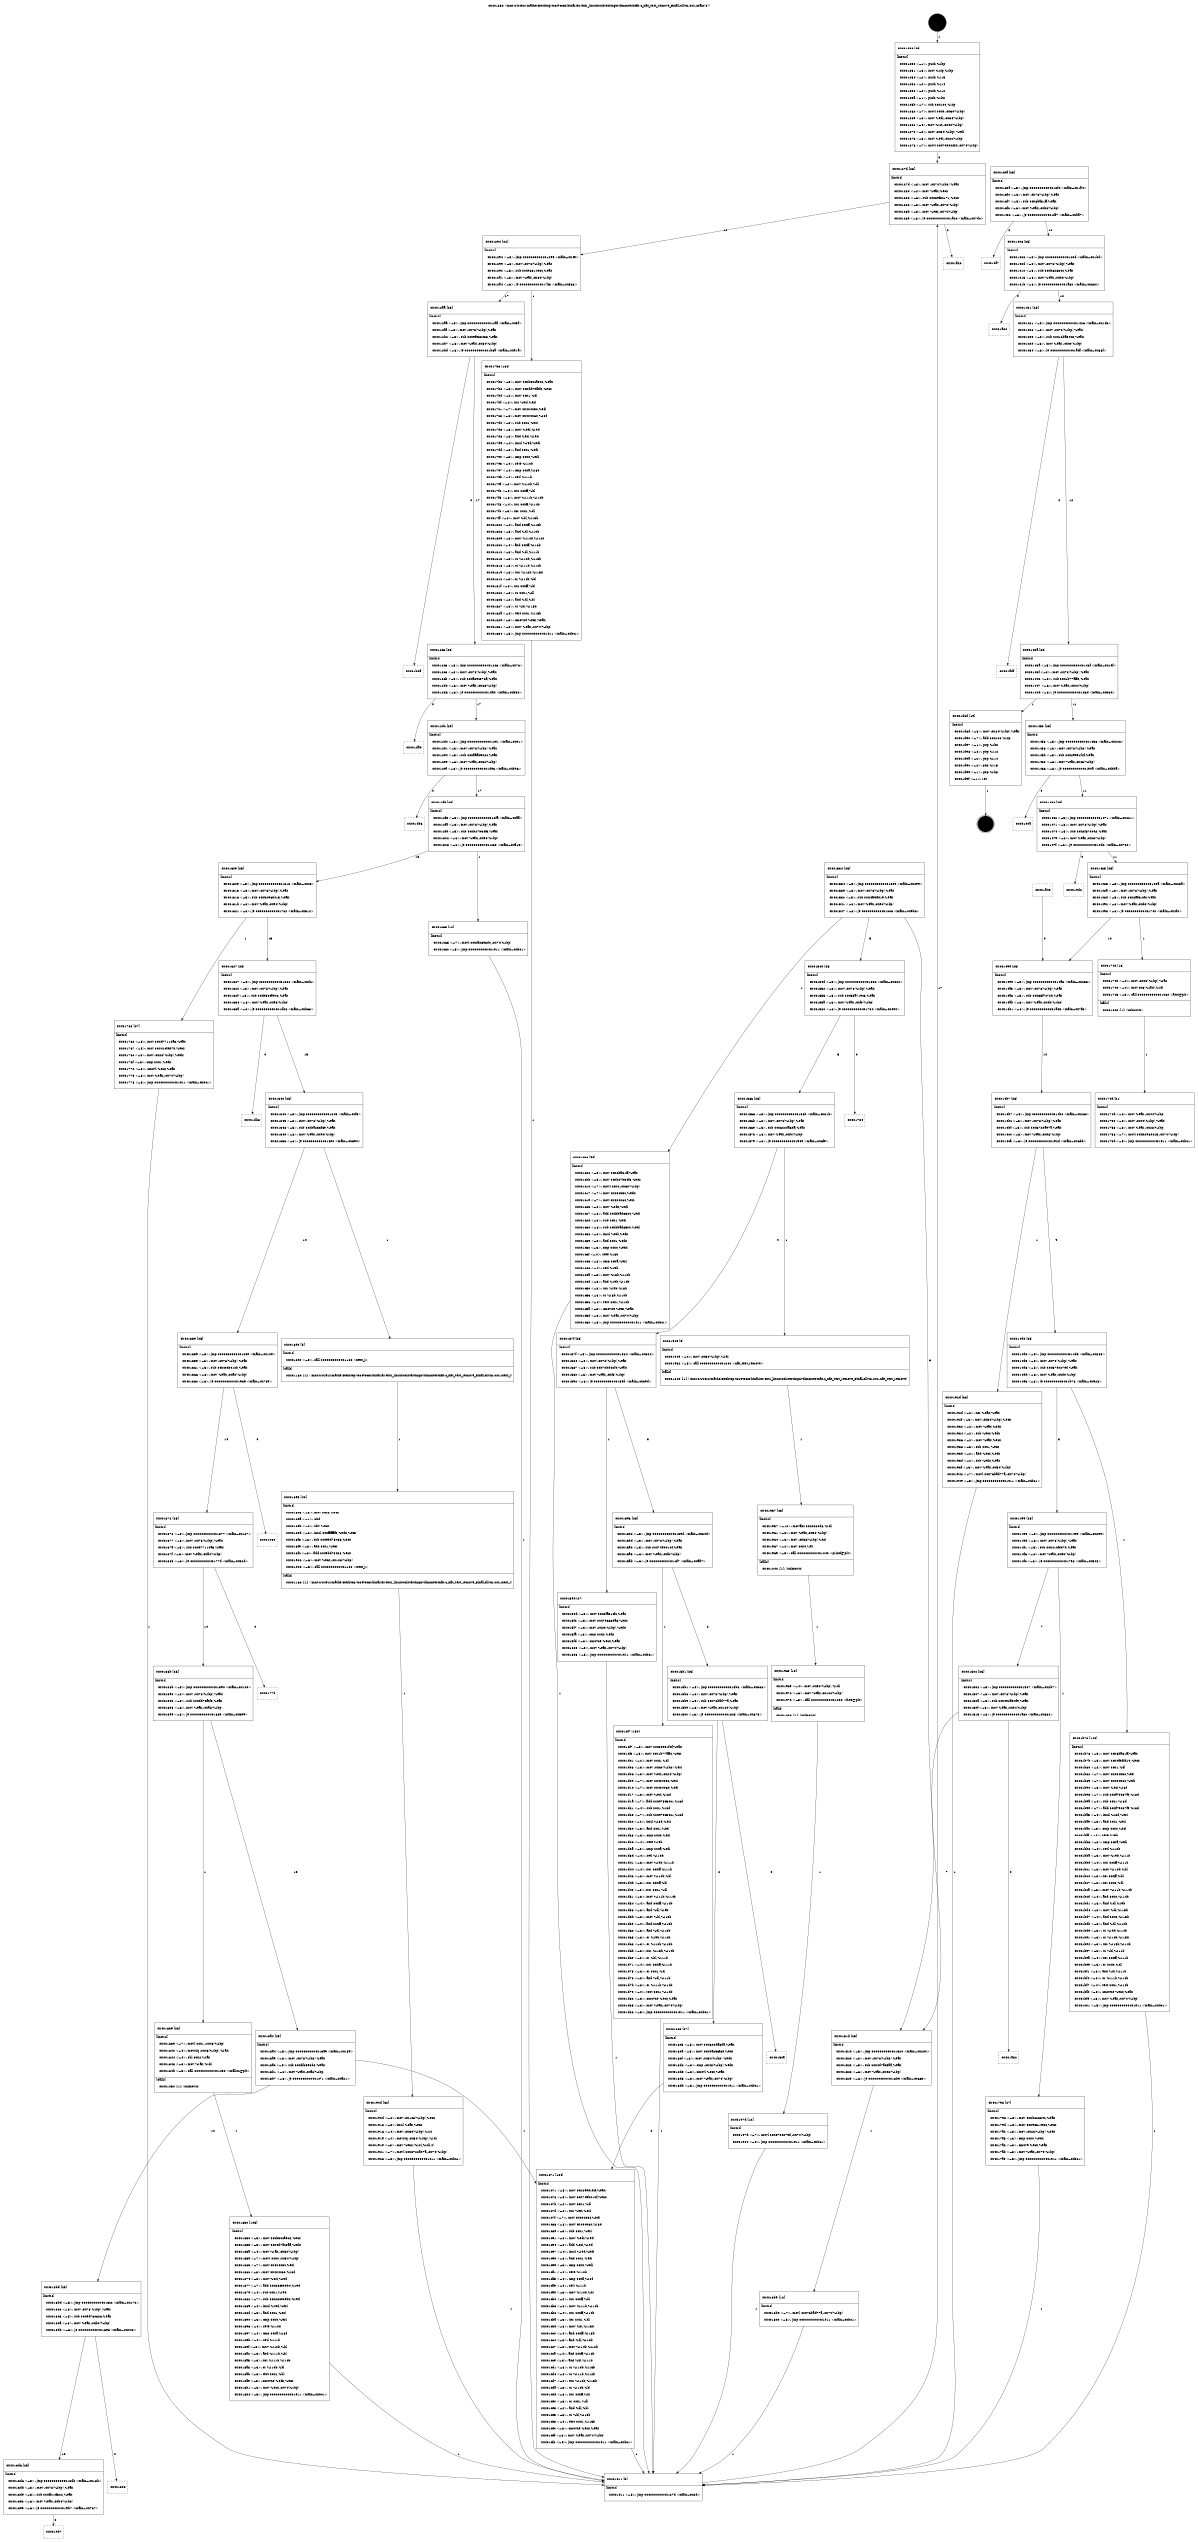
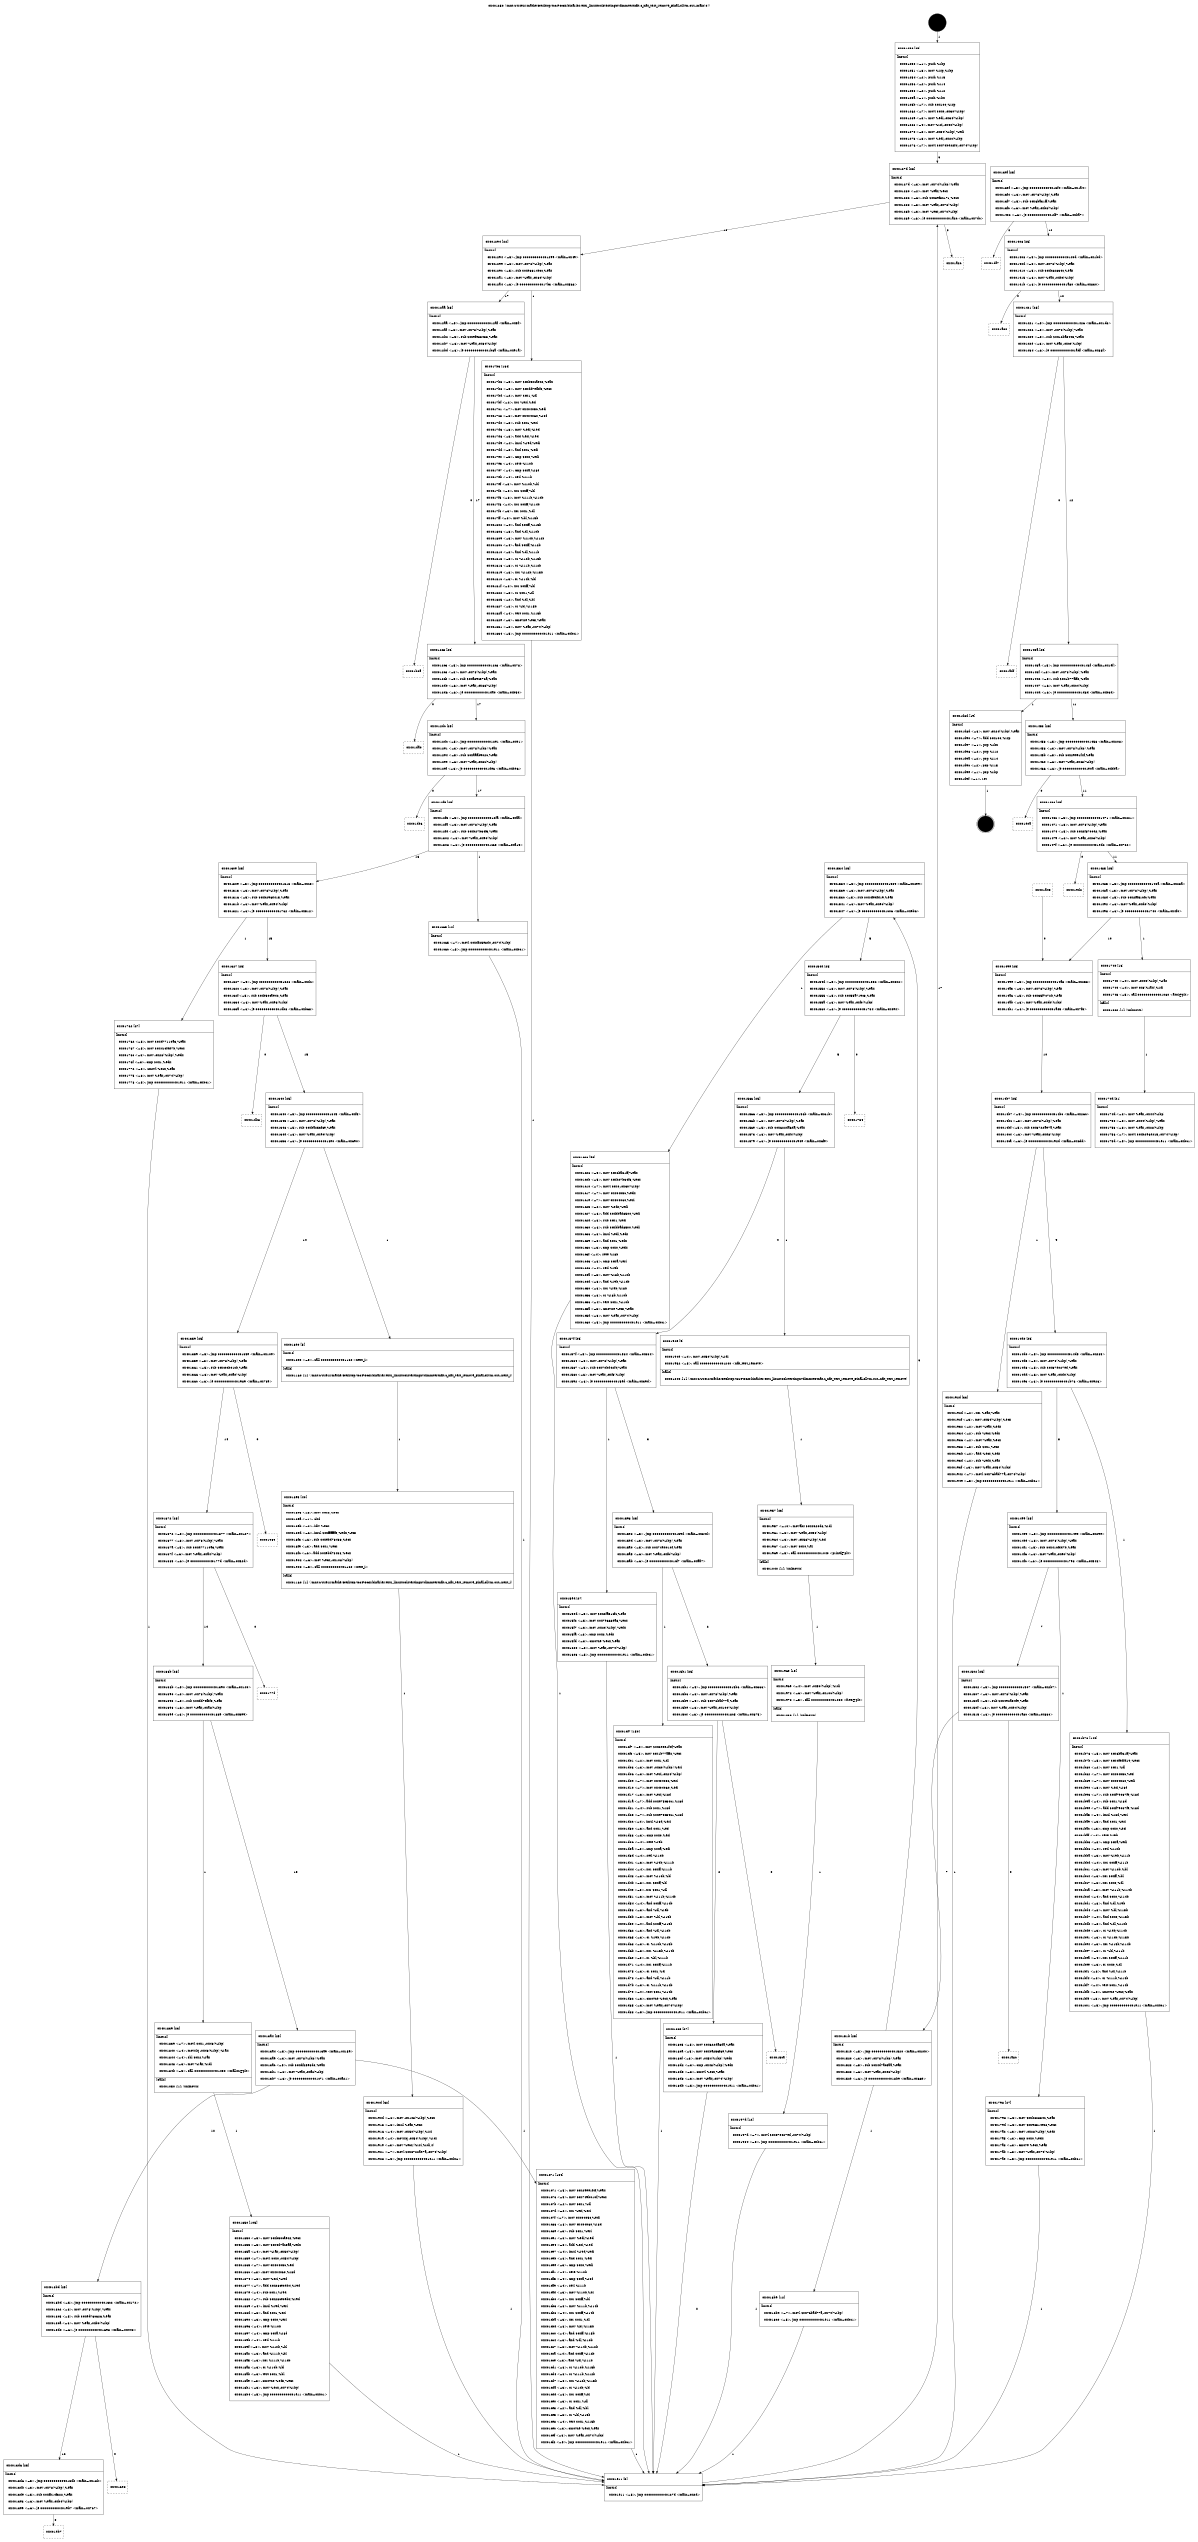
edge "0x401534 [25]" -> "0x40151b [25]": reversed
edge "0x4018c5 [27]" -> "0x401c71 [134]": now "0x4018c5 [27]" -> "0x401e11 [5]"
